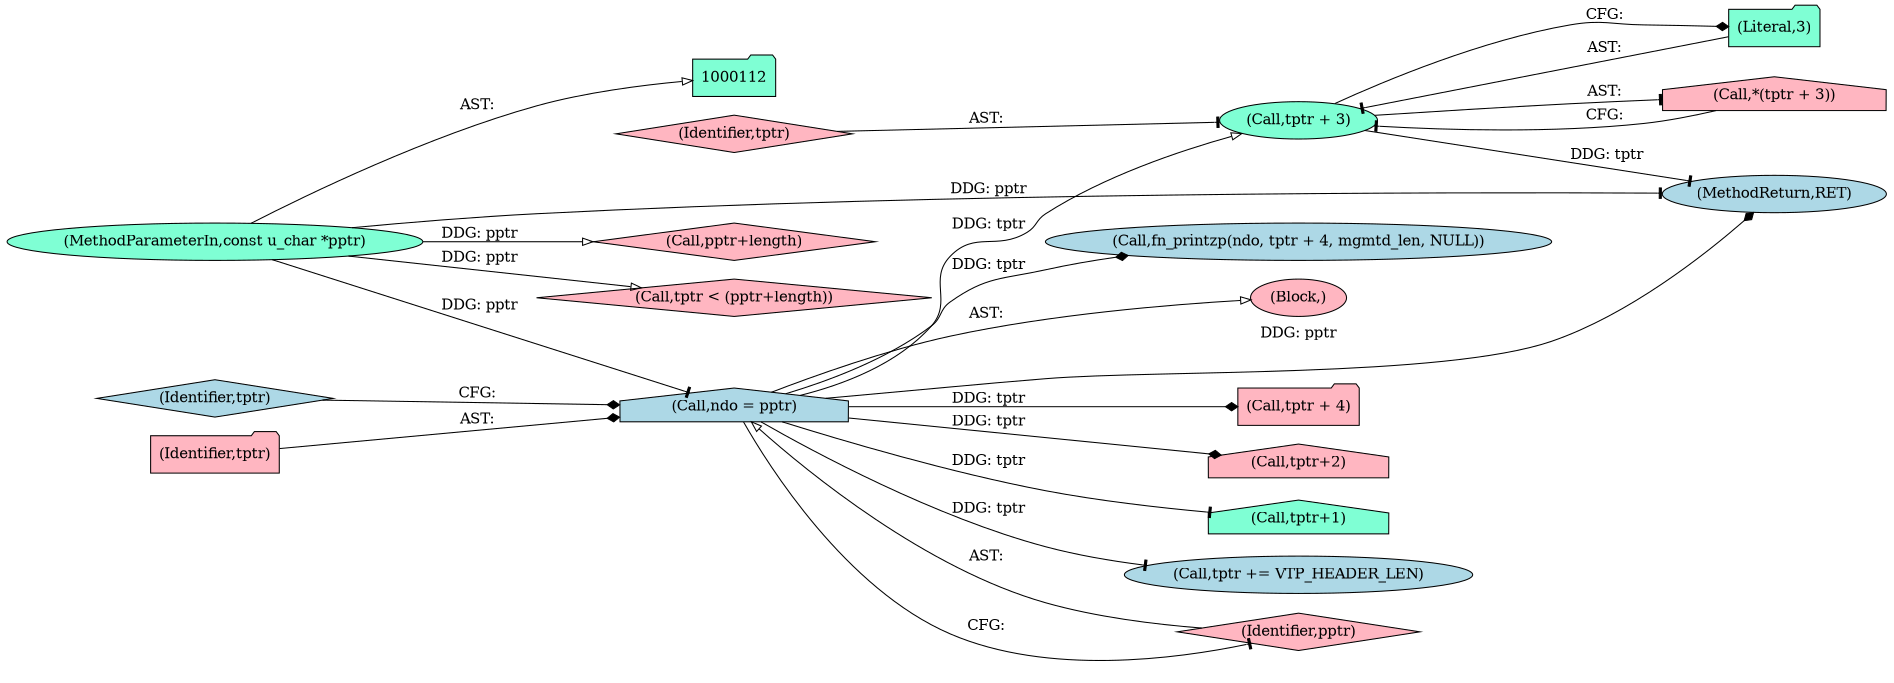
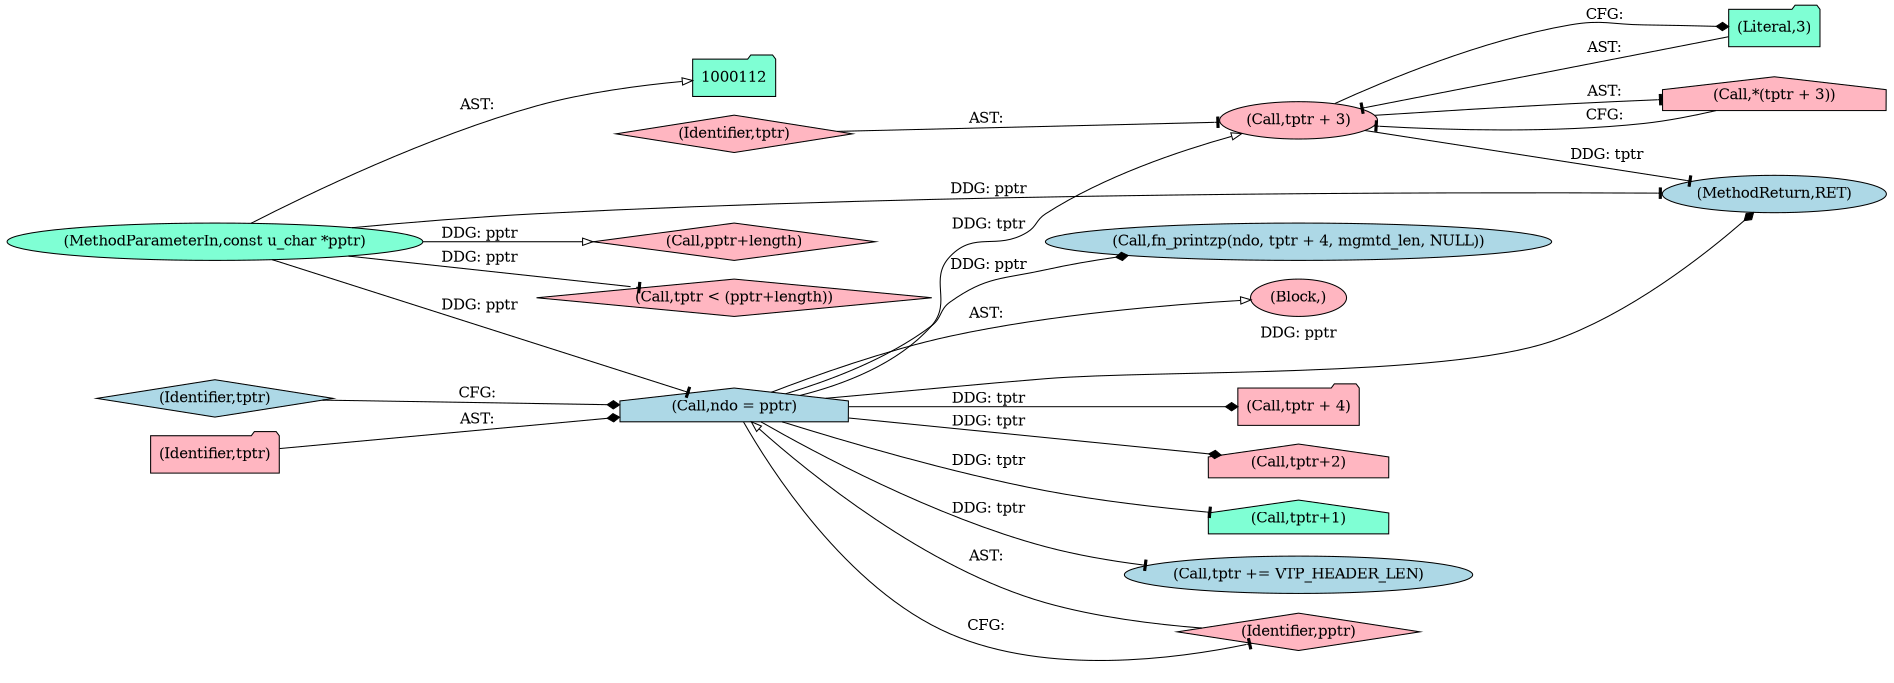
node "(Call,tptr + 3)": fillcolor aquamarine -> lightpink
edge "(Call,ndo = pptr)" -> "(Call,fn_printzp(ndo, tptr + 4, mgmtd_len, NULL))": label "DDG: tptr" -> "DDG: pptr"
edge "(MethodParameterIn,const u_char *pptr)" -> "(Call,tptr < (pptr+length))": arrowhead onormal -> tee
